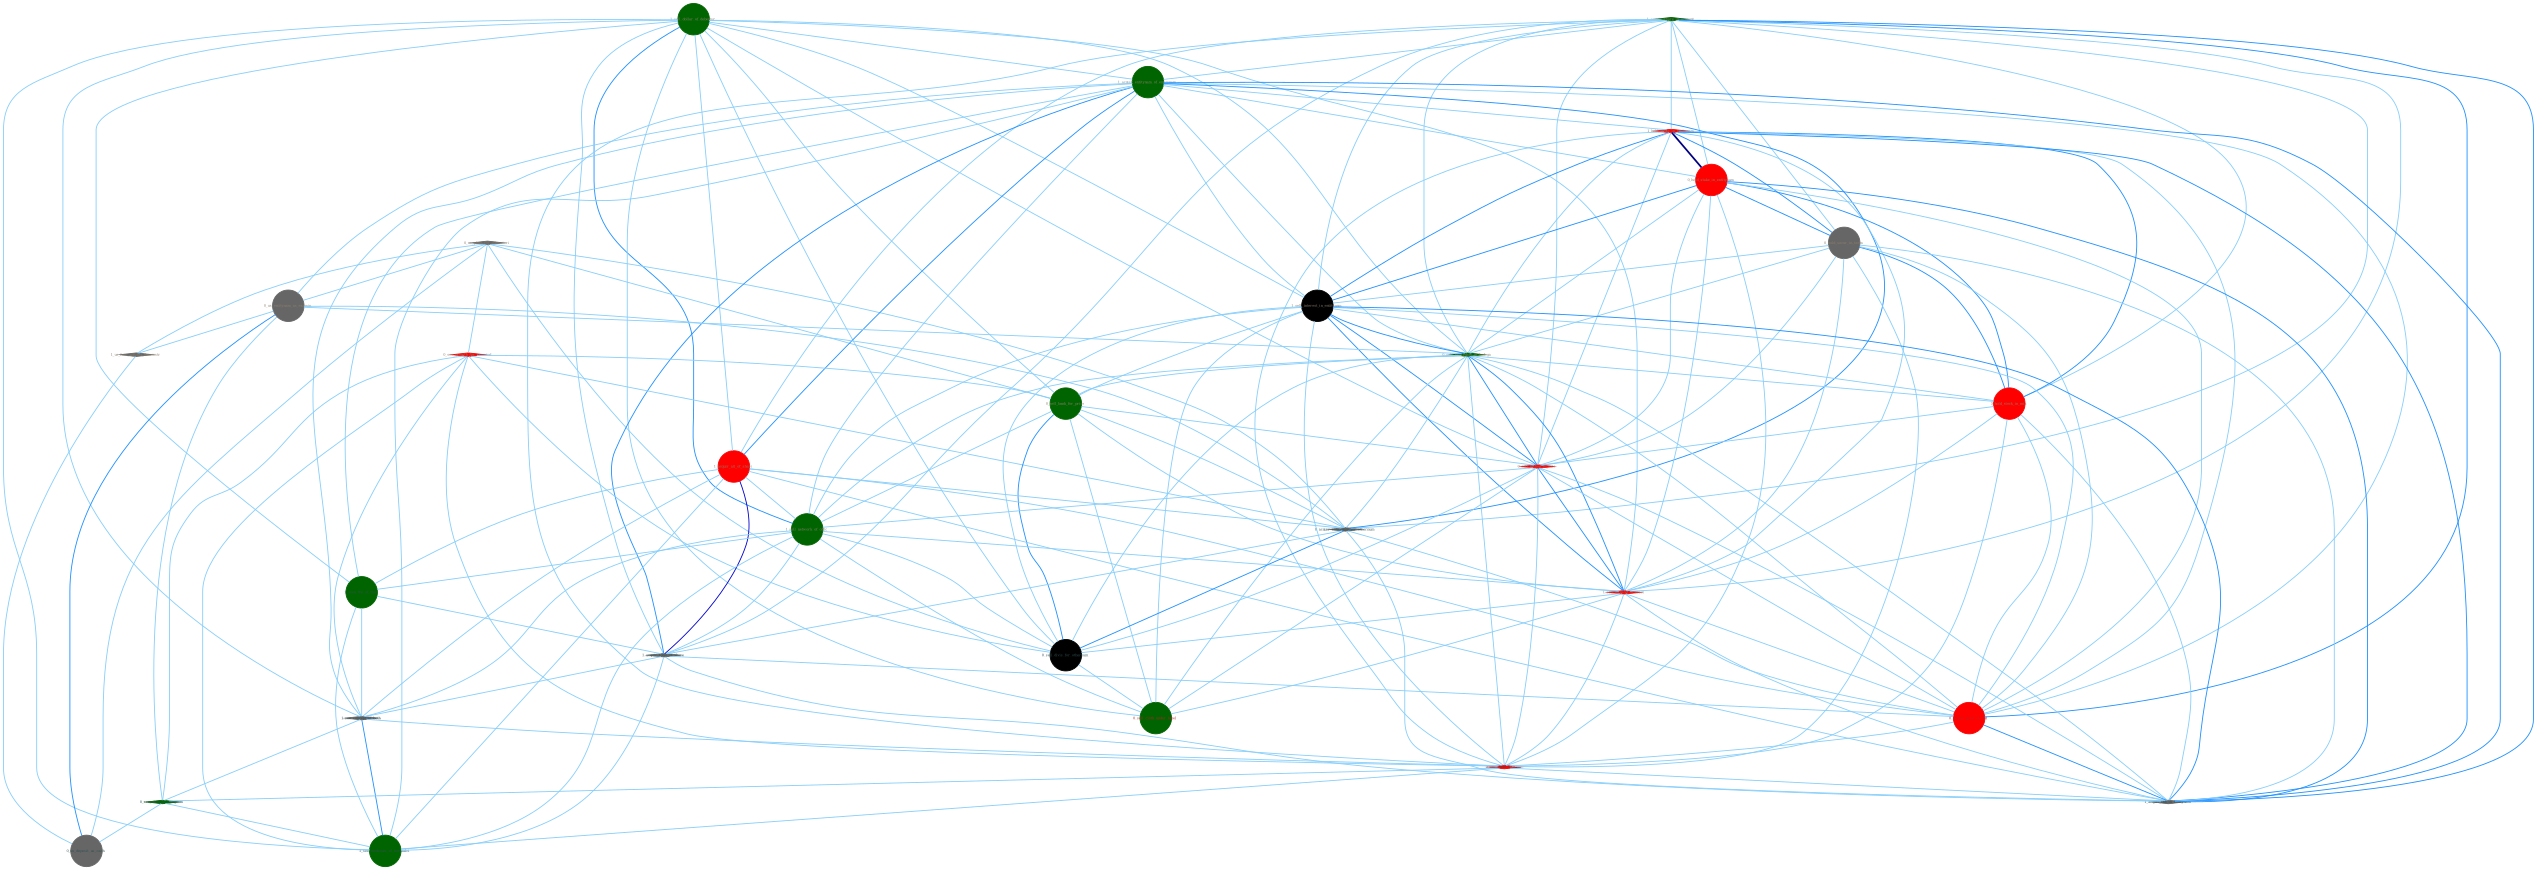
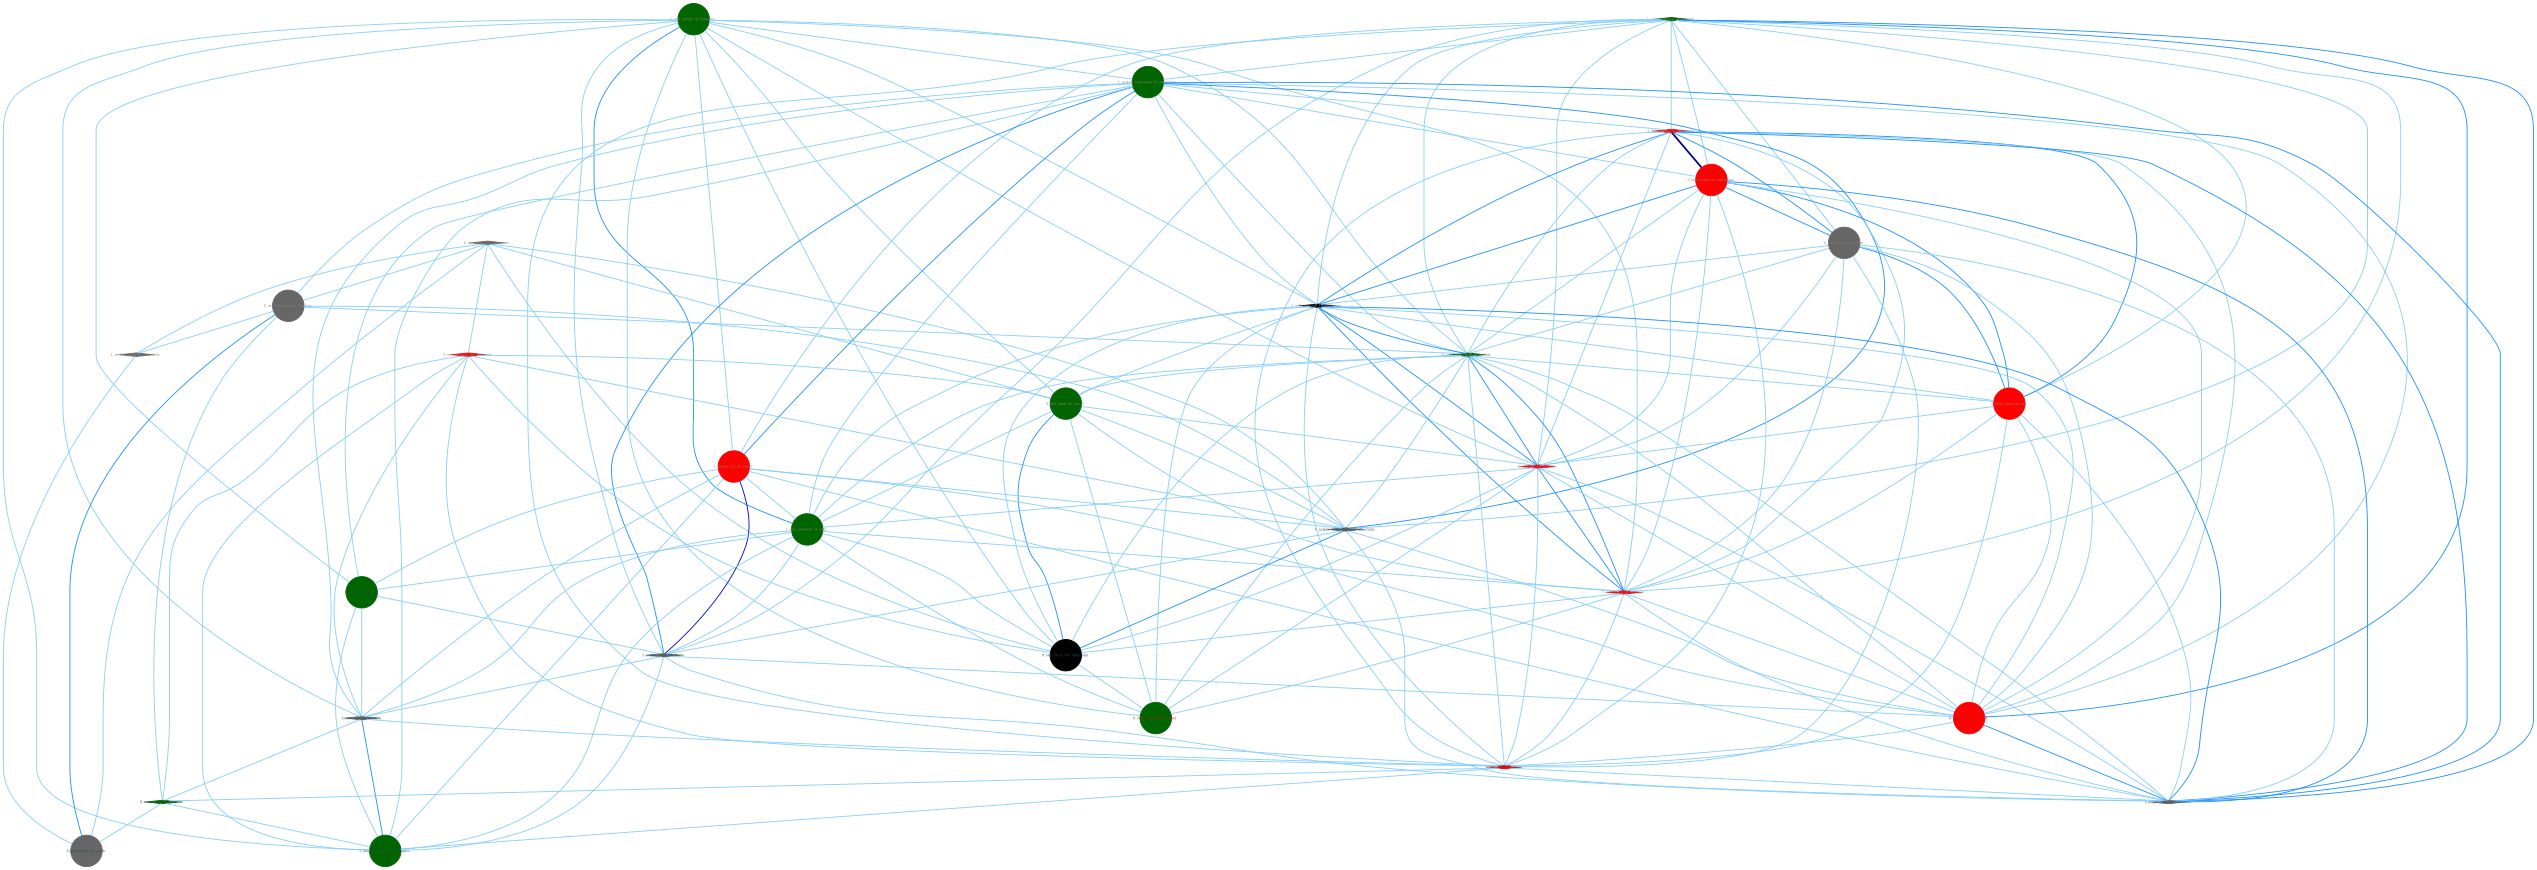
node "1_sell_interest_in_entitynam": shape circle -> diamond
